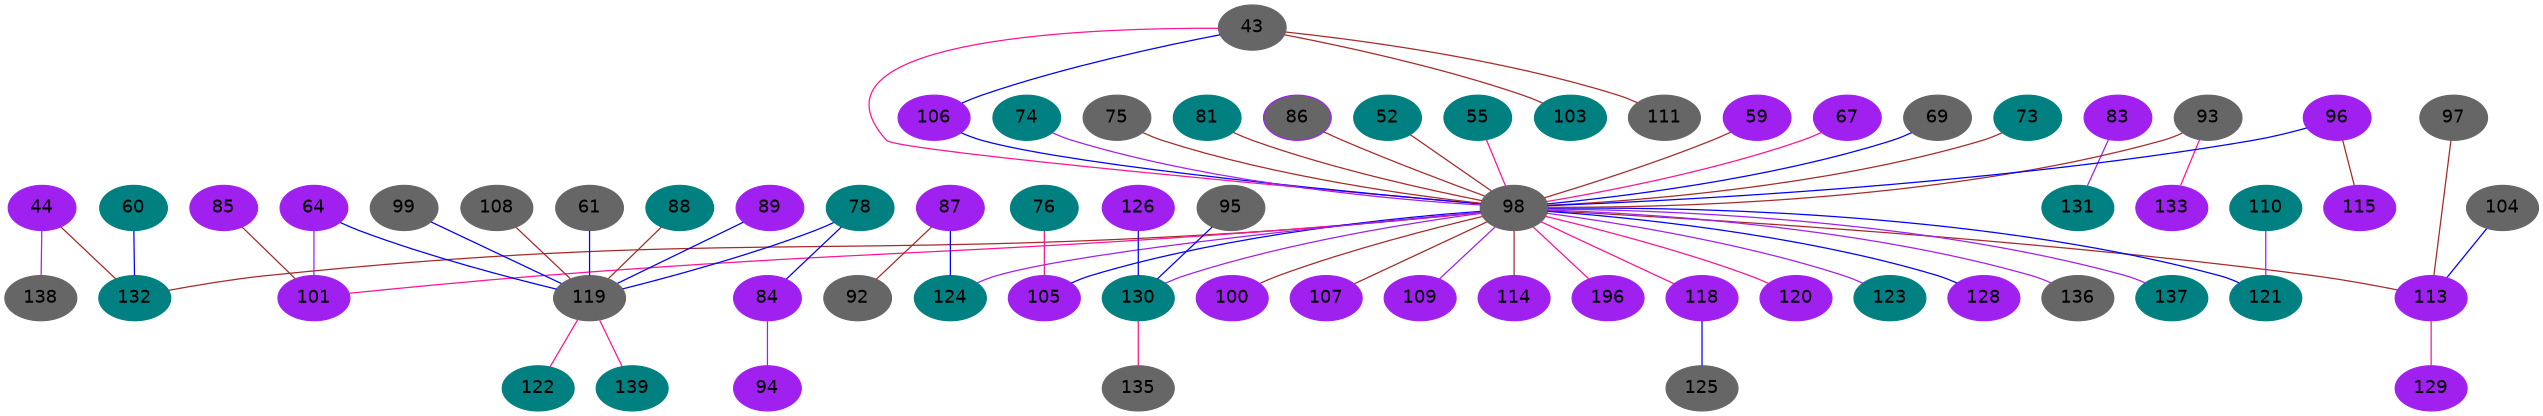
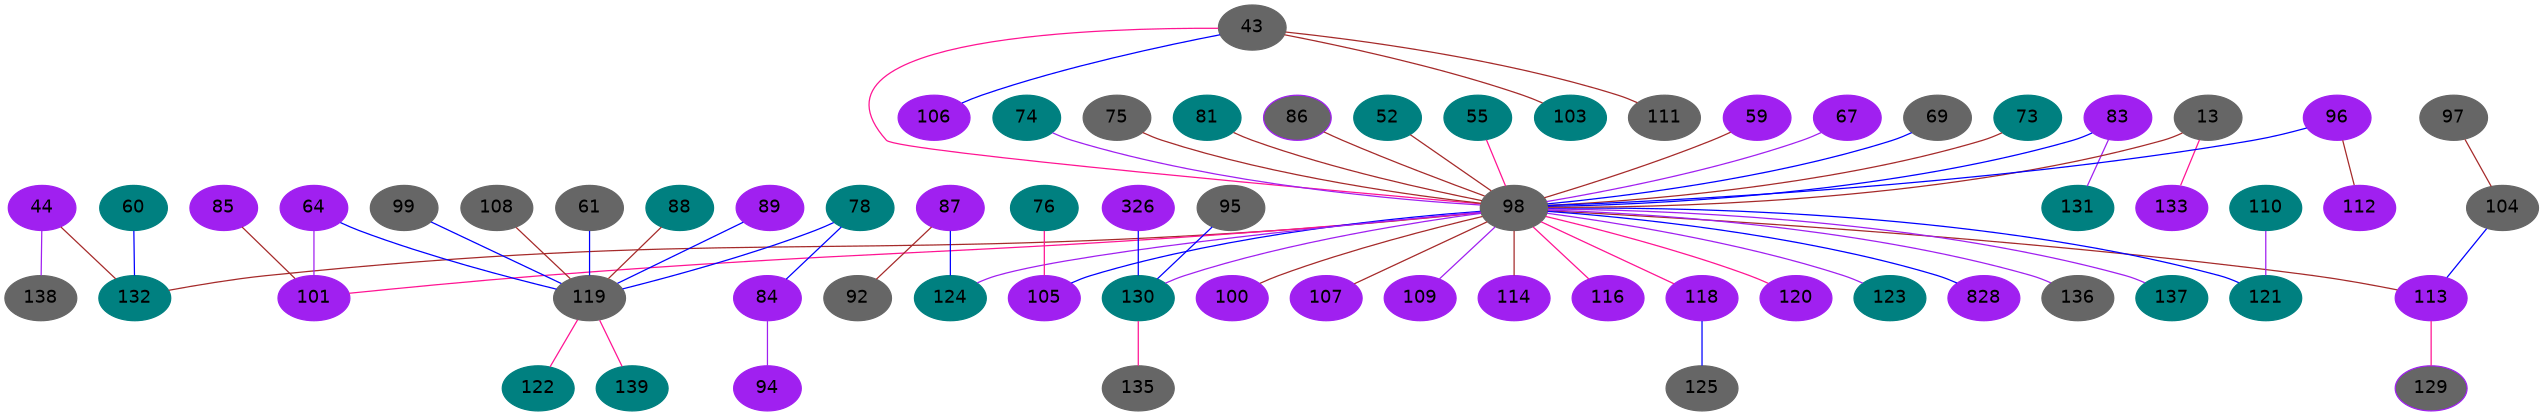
node "93": label "93" -> "13"
edge "67" -- "98": color deeppink -> purple
edge "106" -- "98": now "83" -- "98"
node "126": label "126" -> "326"
node "115": label "115" -> "112"
edge "97" -- "113": now "97" -- "104"
node "196": label "196" -> "116"
node "128": label "128" -> "828"
node "129": fillcolor purple -> gray40
